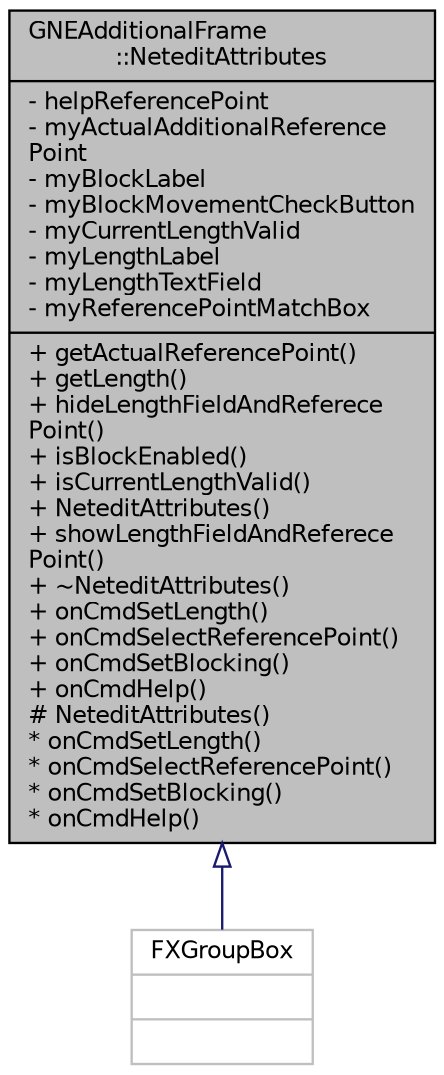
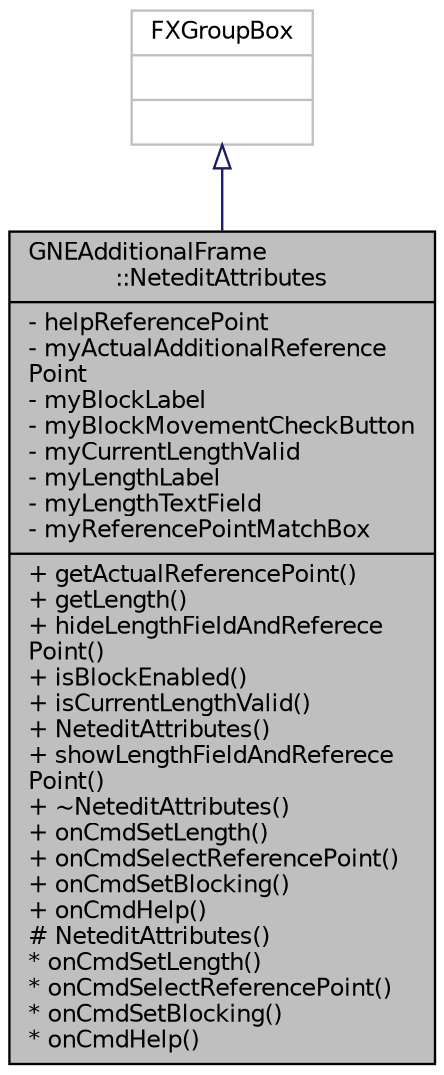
edge "FXGroupBox" -> "GNEAdditionalFrame": reversed
